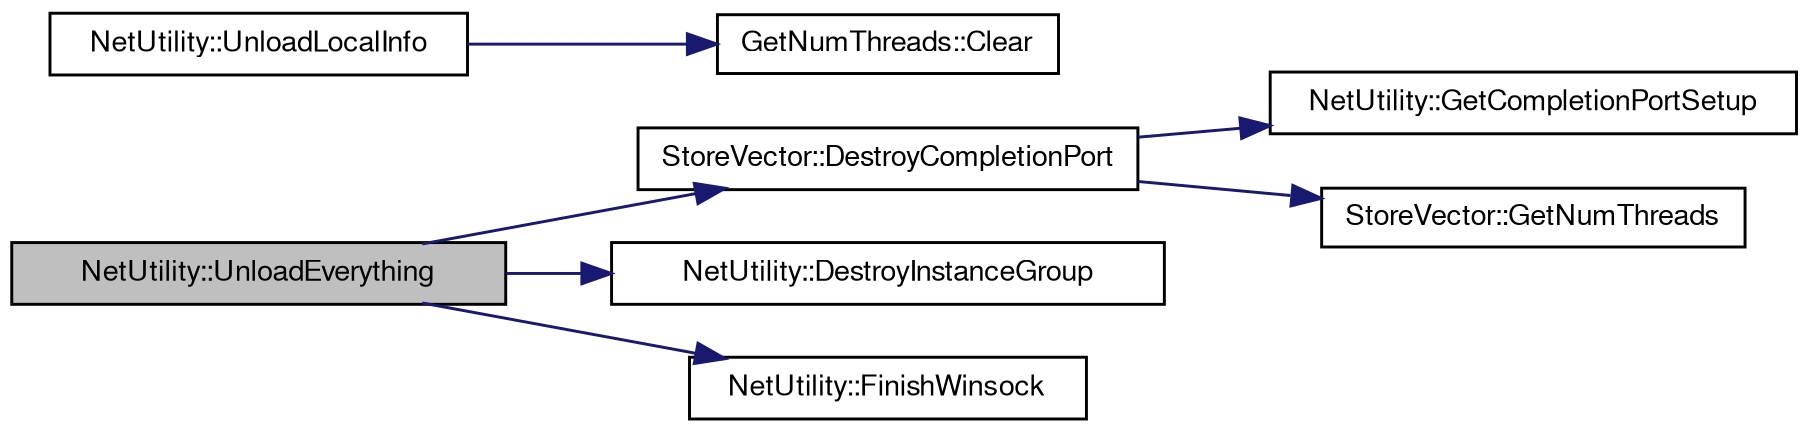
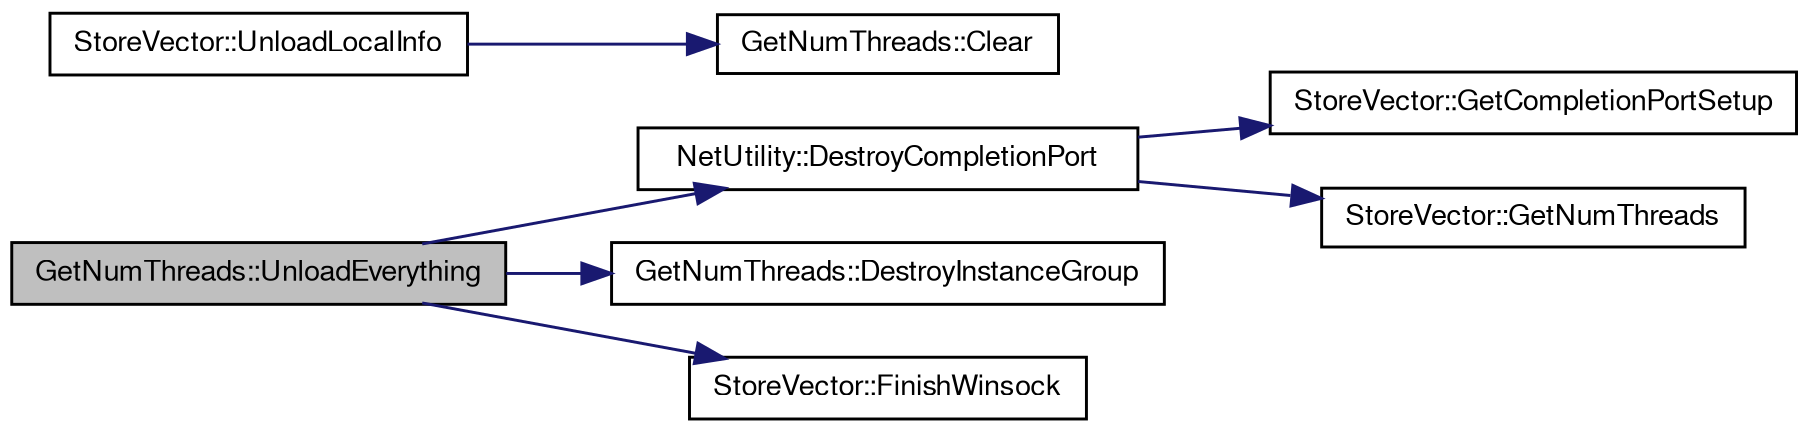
node "NetUtility::UnloadLocalInfo": label "NetUtility::UnloadLocalInfo" -> "StoreVector::UnloadLocalInfo"
node "NetUtility::GetCompletionPortSetup": label "NetUtility::GetCompletionPortSetup" -> "StoreVector::GetCompletionPortSetup"
node "StoreVector::DestroyCompletionPort": label "StoreVector::DestroyCompletionPort" -> "NetUtility::DestroyCompletionPort"
node "NetUtility::UnloadEverything": label "NetUtility::UnloadEverything" -> "GetNumThreads::UnloadEverything"
node "NetUtility::DestroyInstanceGroup": label "NetUtility::DestroyInstanceGroup" -> "GetNumThreads::DestroyInstanceGroup"
node "NetUtility::FinishWinsock": label "NetUtility::FinishWinsock" -> "StoreVector::FinishWinsock"
